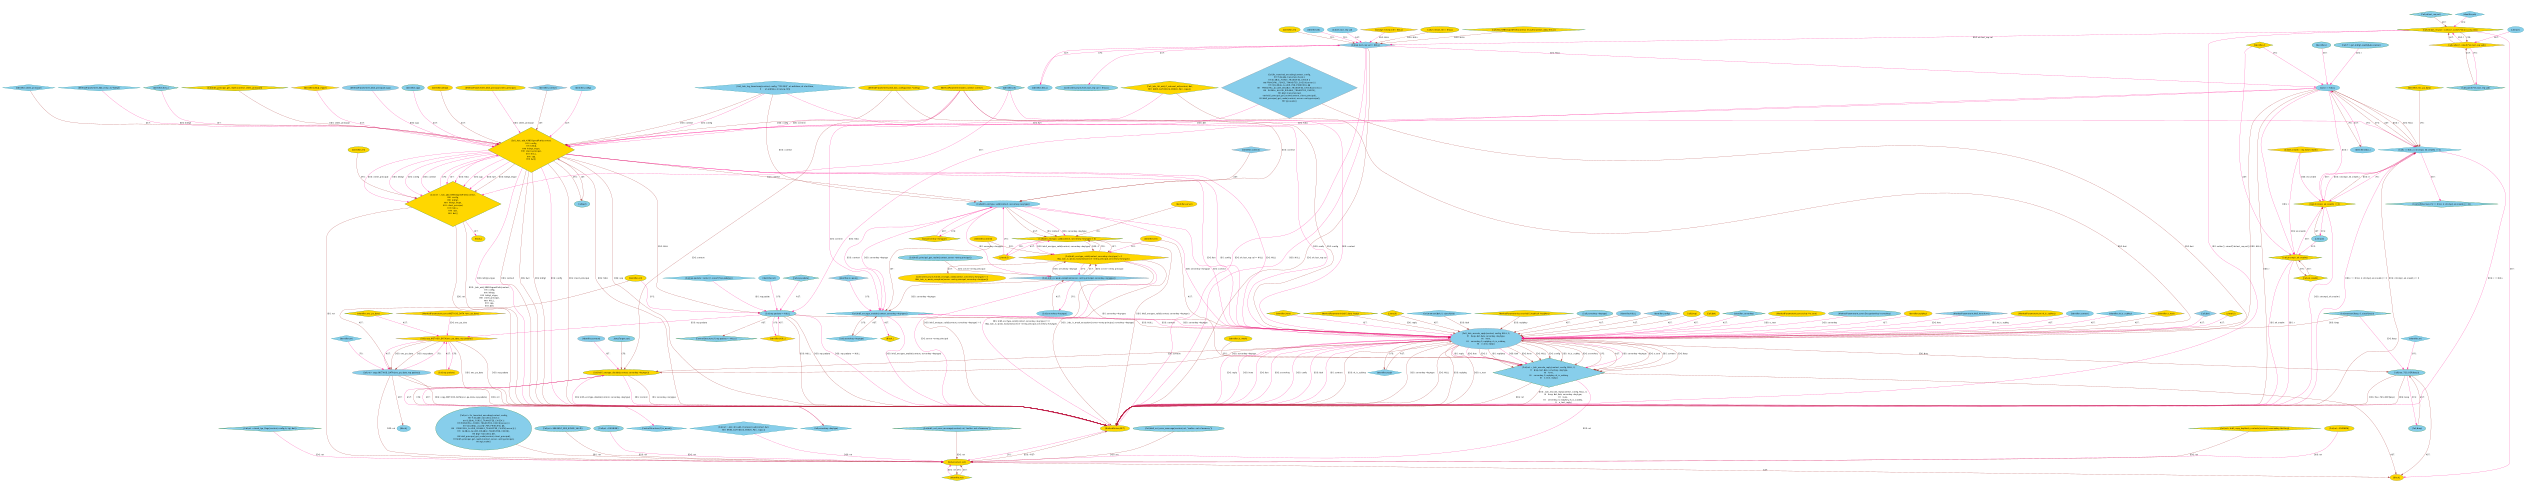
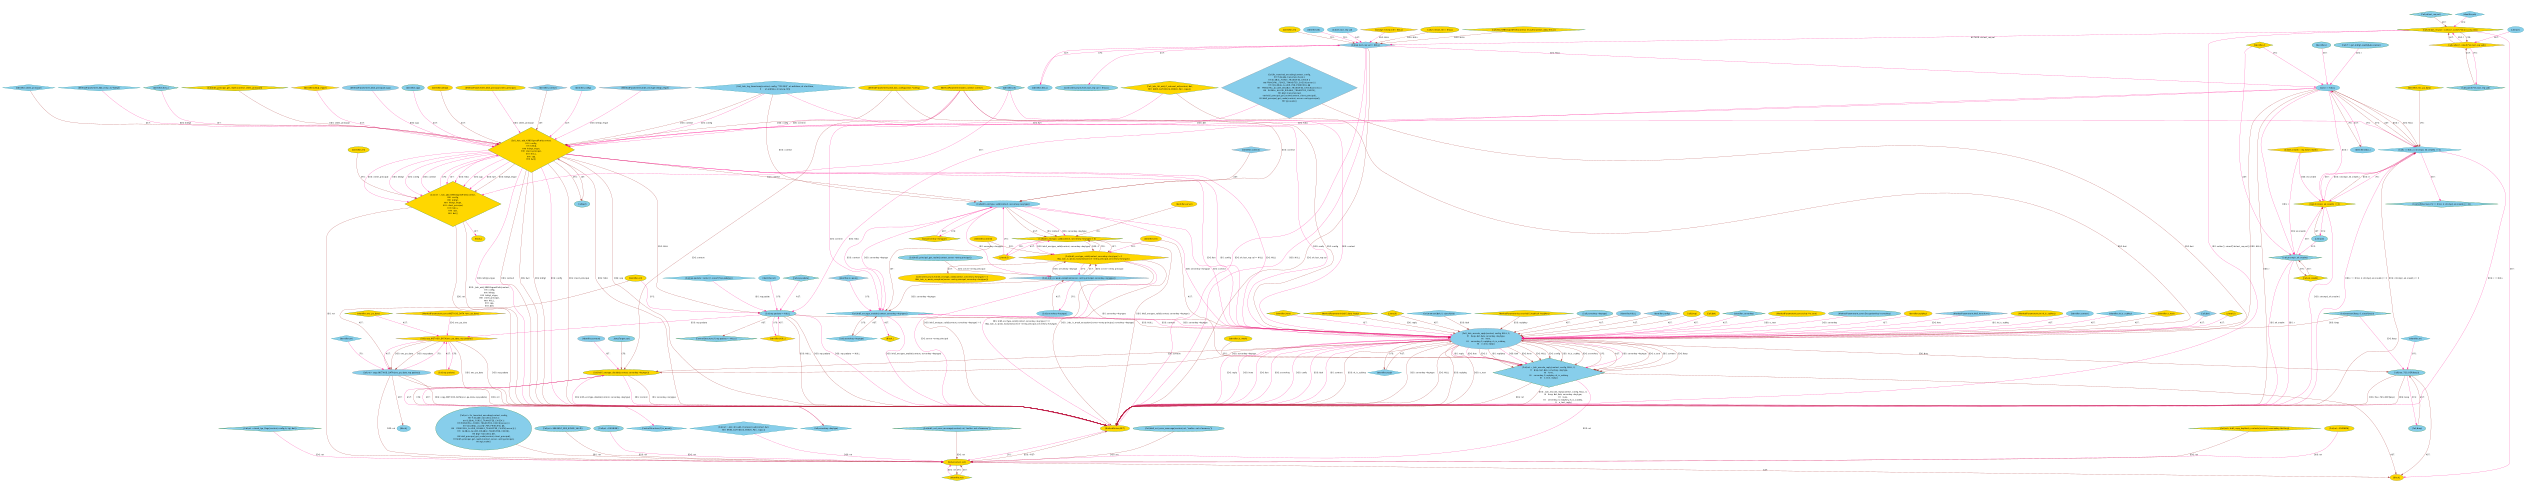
edge "(Call,ek.last_req.val = calloc(1, sizeof(*ek.last_req.val)))" -> "(Call,ek.last_req.val == NULL)": label "DDG: ek.last_req.val" -> "METHOD: ek.last_req.val"
node "(MethodParameterIn,krb5_enctype krbtgt_etype)": added
node "(Call,strcmp(r, ek.srealm))": fillcolor gold -> skyblue
